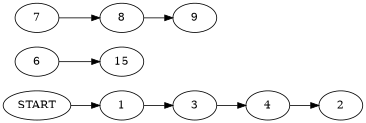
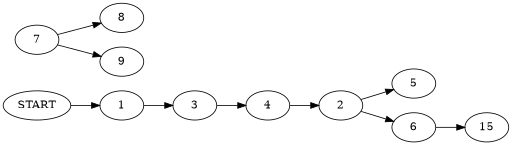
edge "8" -> "9": now "7" -> "9"
node "5": added
edge "2" -> "6": added
